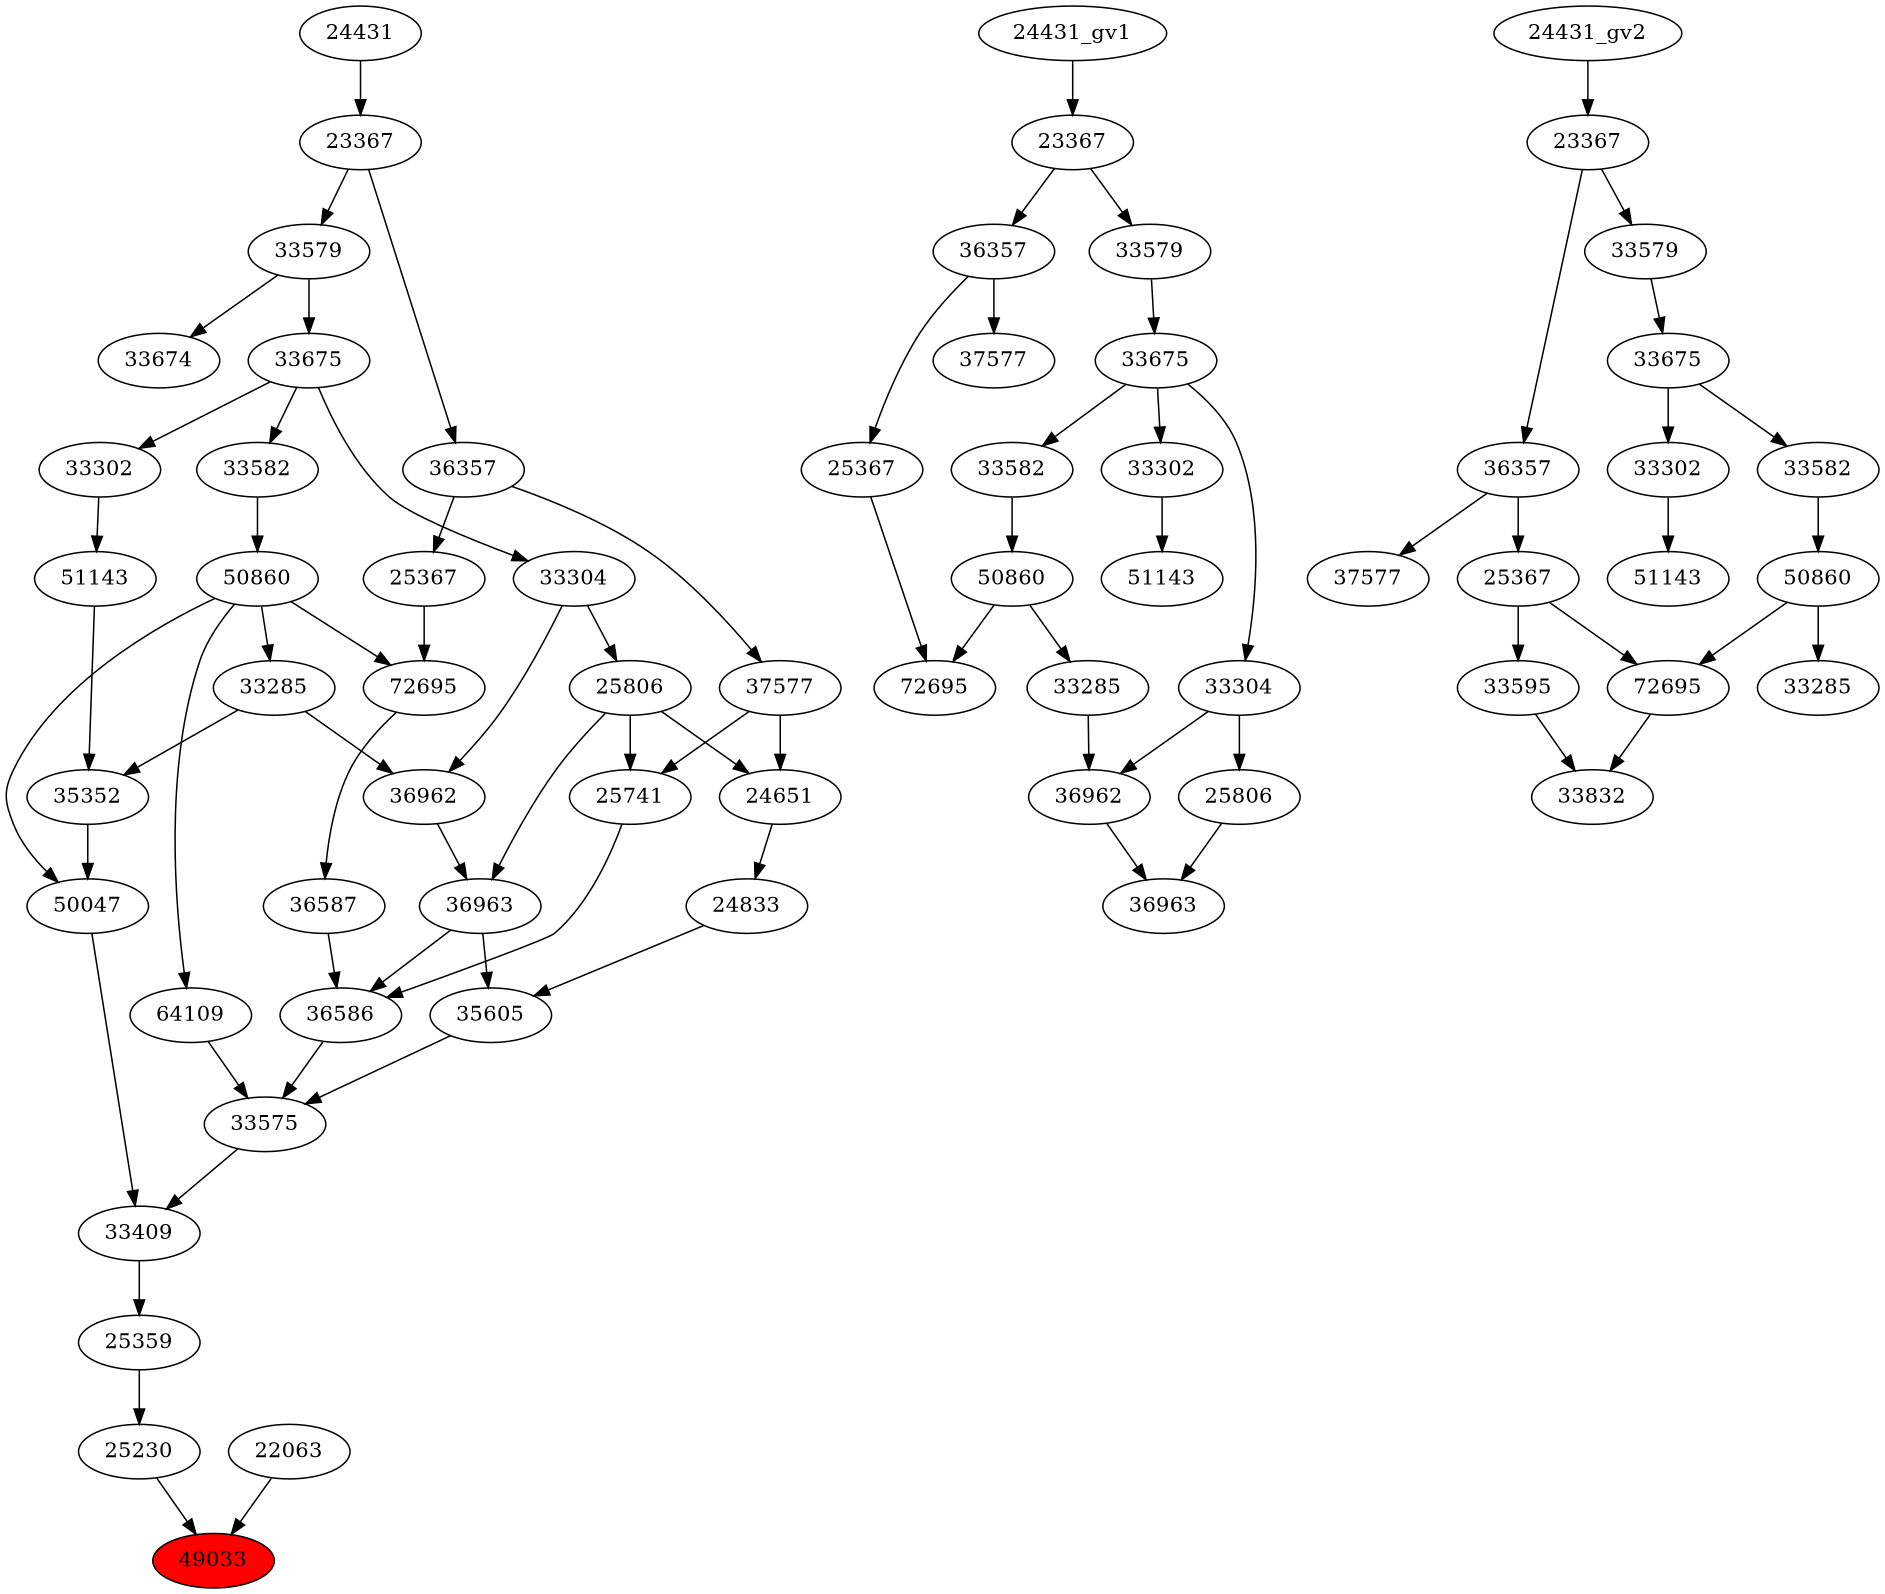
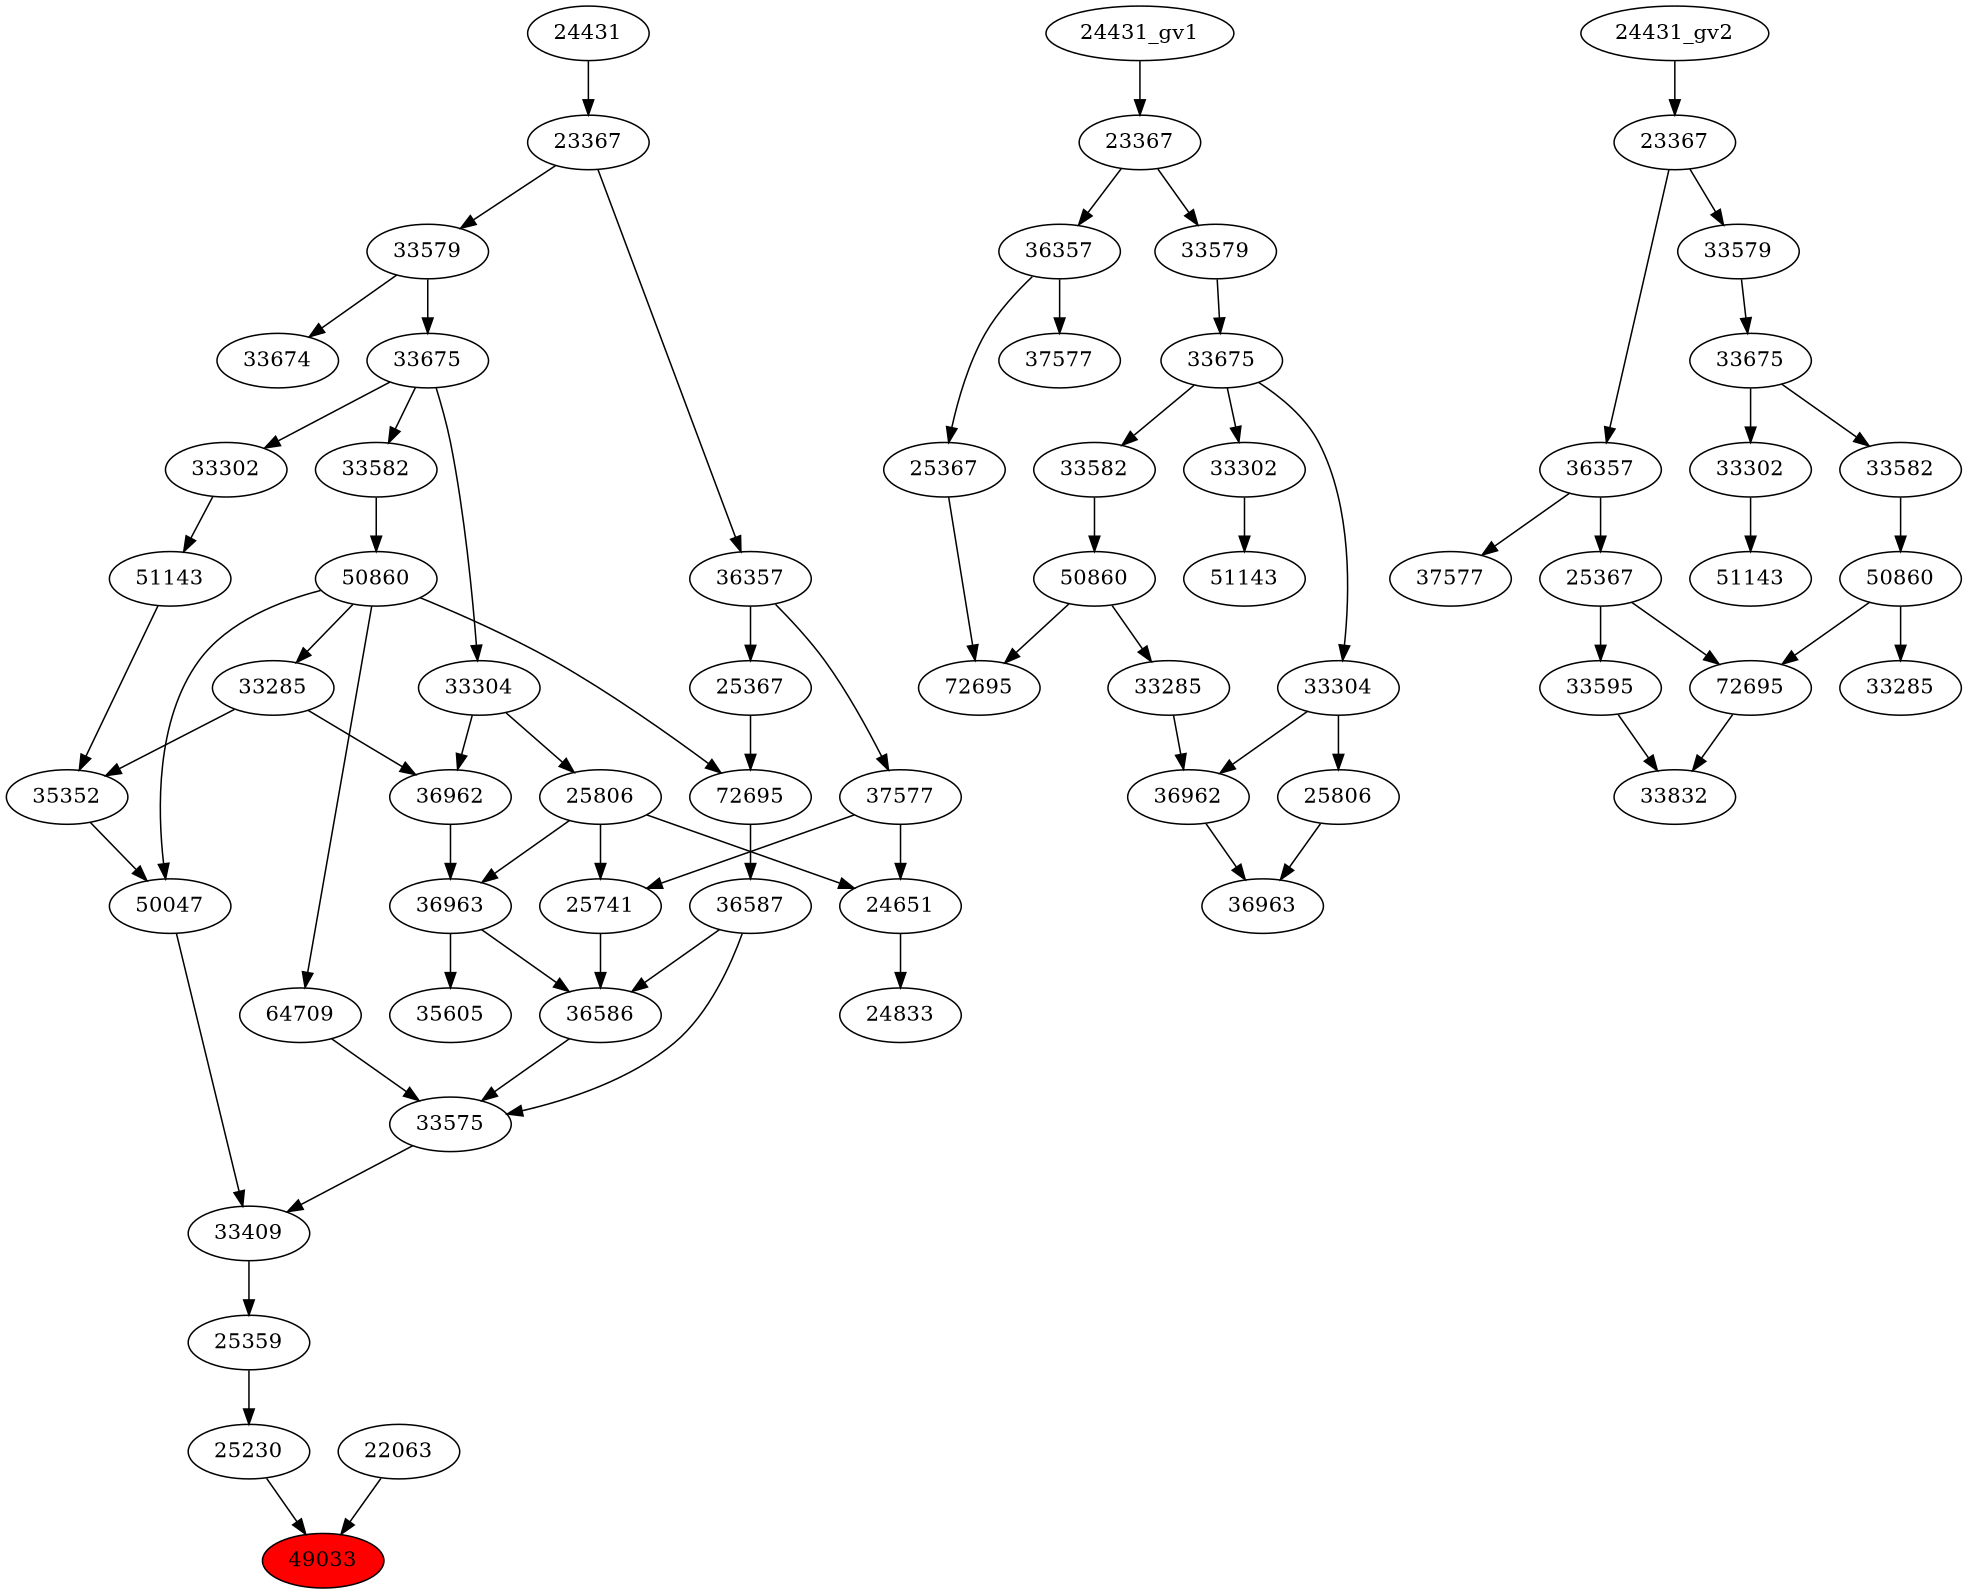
edge "24833" -> "35605": removed
node "64109": label "64109" -> "64709"
edge "35605" -> "33575": now "36587" -> "33575"
